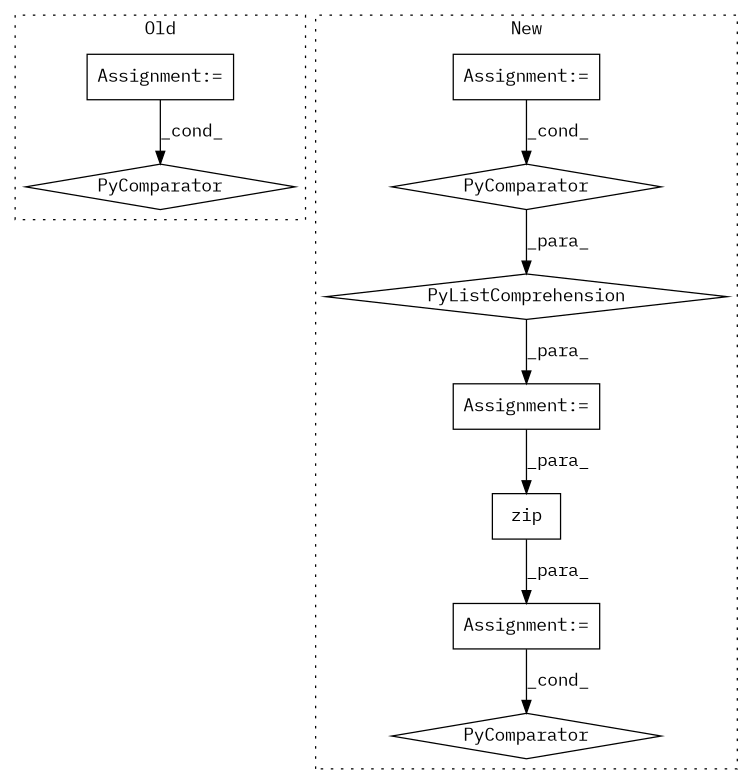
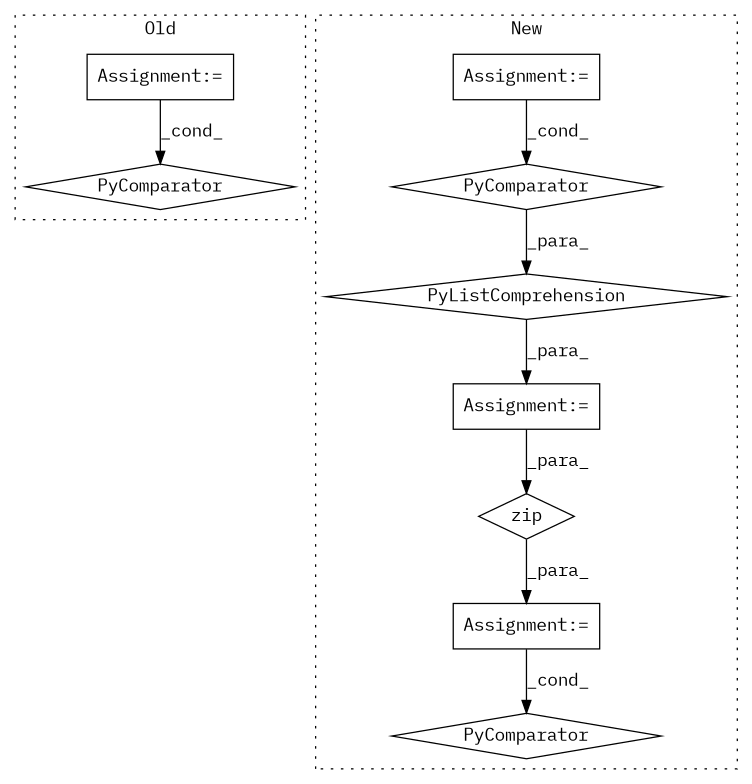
node "zip": shape box -> diamond
